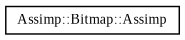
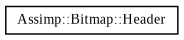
node "Assimp::Bitmap::Assimp": label "Assimp::Bitmap::Assimp" -> "Assimp::Bitmap::Header"
